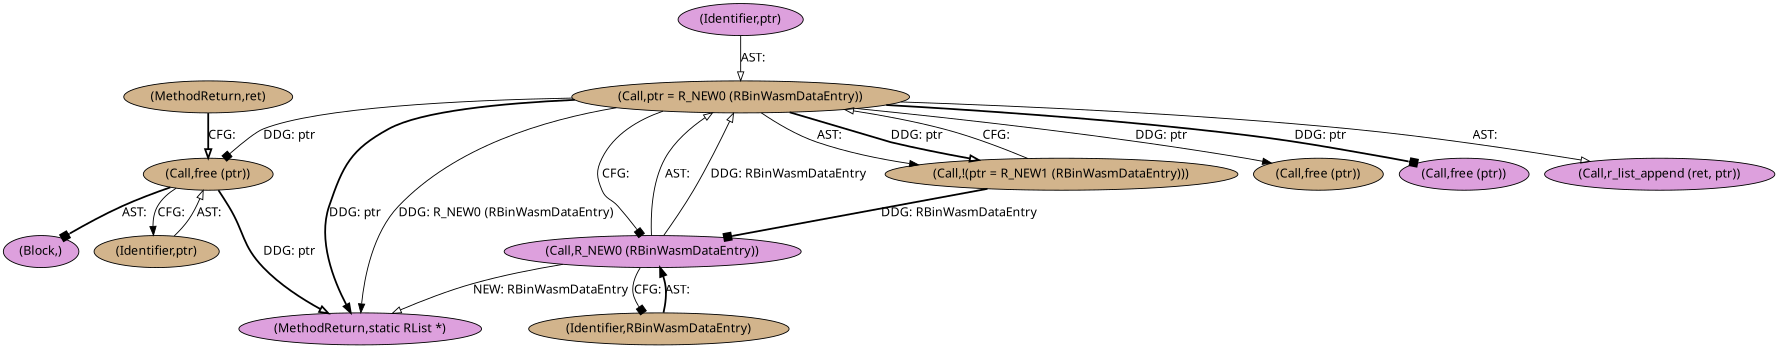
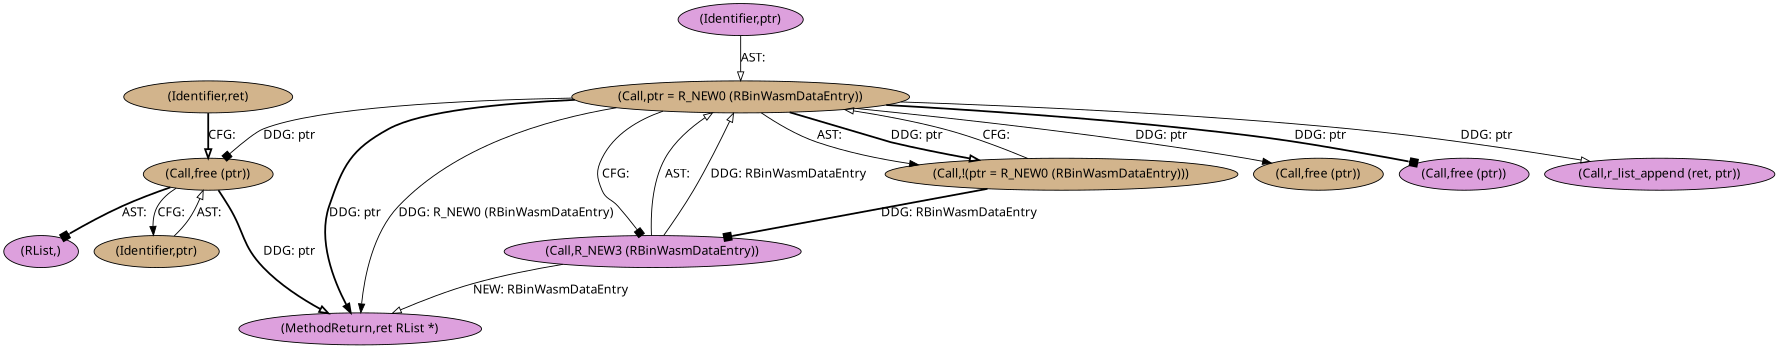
node "(MethodReturn,ret)": label "(MethodReturn,ret)" -> "(Identifier,ret)"
edge "(Call,ptr = R_NEW0 (RBinWasmDataEntry))" -> "(Call,r_list_append (ret, ptr))": label "AST: " -> "DDG: ptr"
node "(Call,!(ptr = R_NEW1 (RBinWasmDataEntry)))": label "(Call,!(ptr = R_NEW1 (RBinWasmDataEntry)))" -> "(Call,!(ptr = R_NEW0 (RBinWasmDataEntry)))"
node "(Block,)": label "(Block,)" -> "(RList,)"
node "(Call,R_NEW0 (RBinWasmDataEntry))": label "(Call,R_NEW0 (RBinWasmDataEntry))" -> "(Call,R_NEW3 (RBinWasmDataEntry))"
node "(MethodReturn,static RList *)": label "(MethodReturn,static RList *)" -> "(MethodReturn,ret RList *)"
node "(Identifier,RBinWasmDataEntry)": removed
